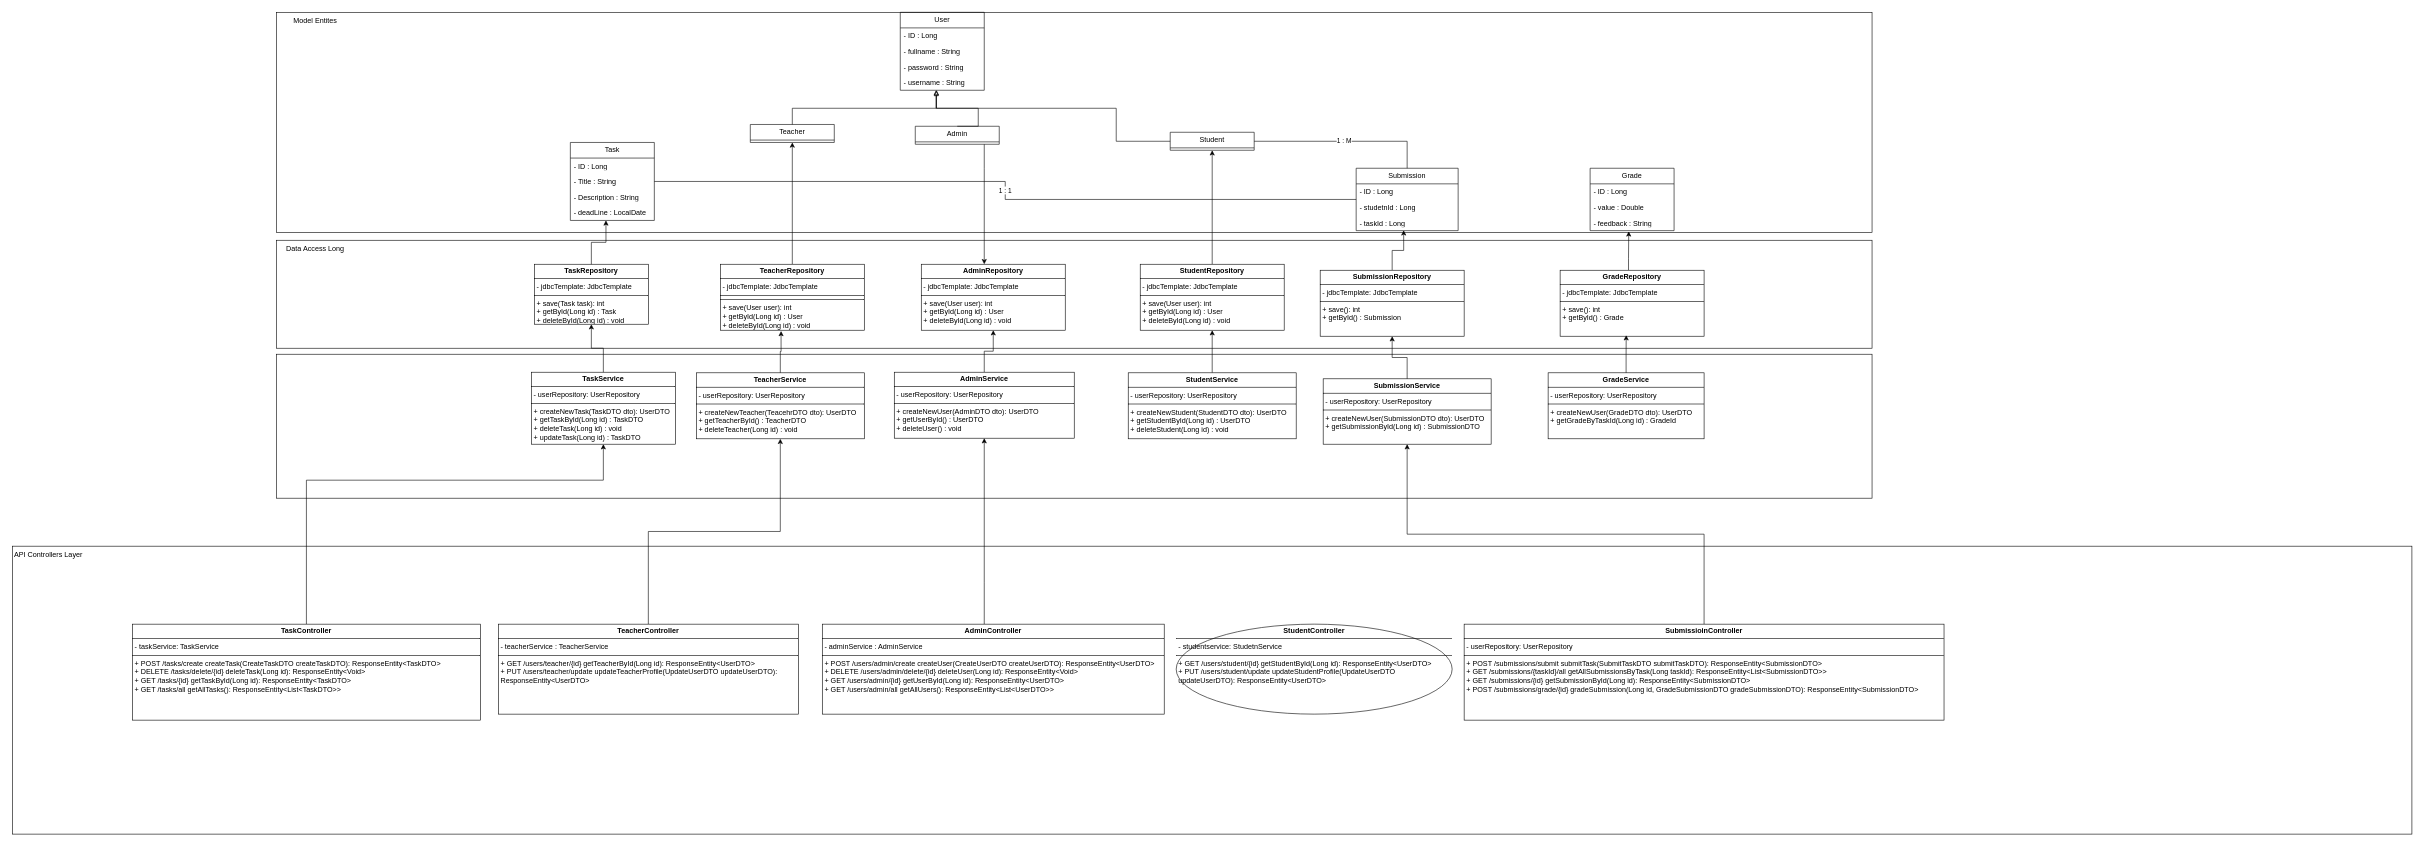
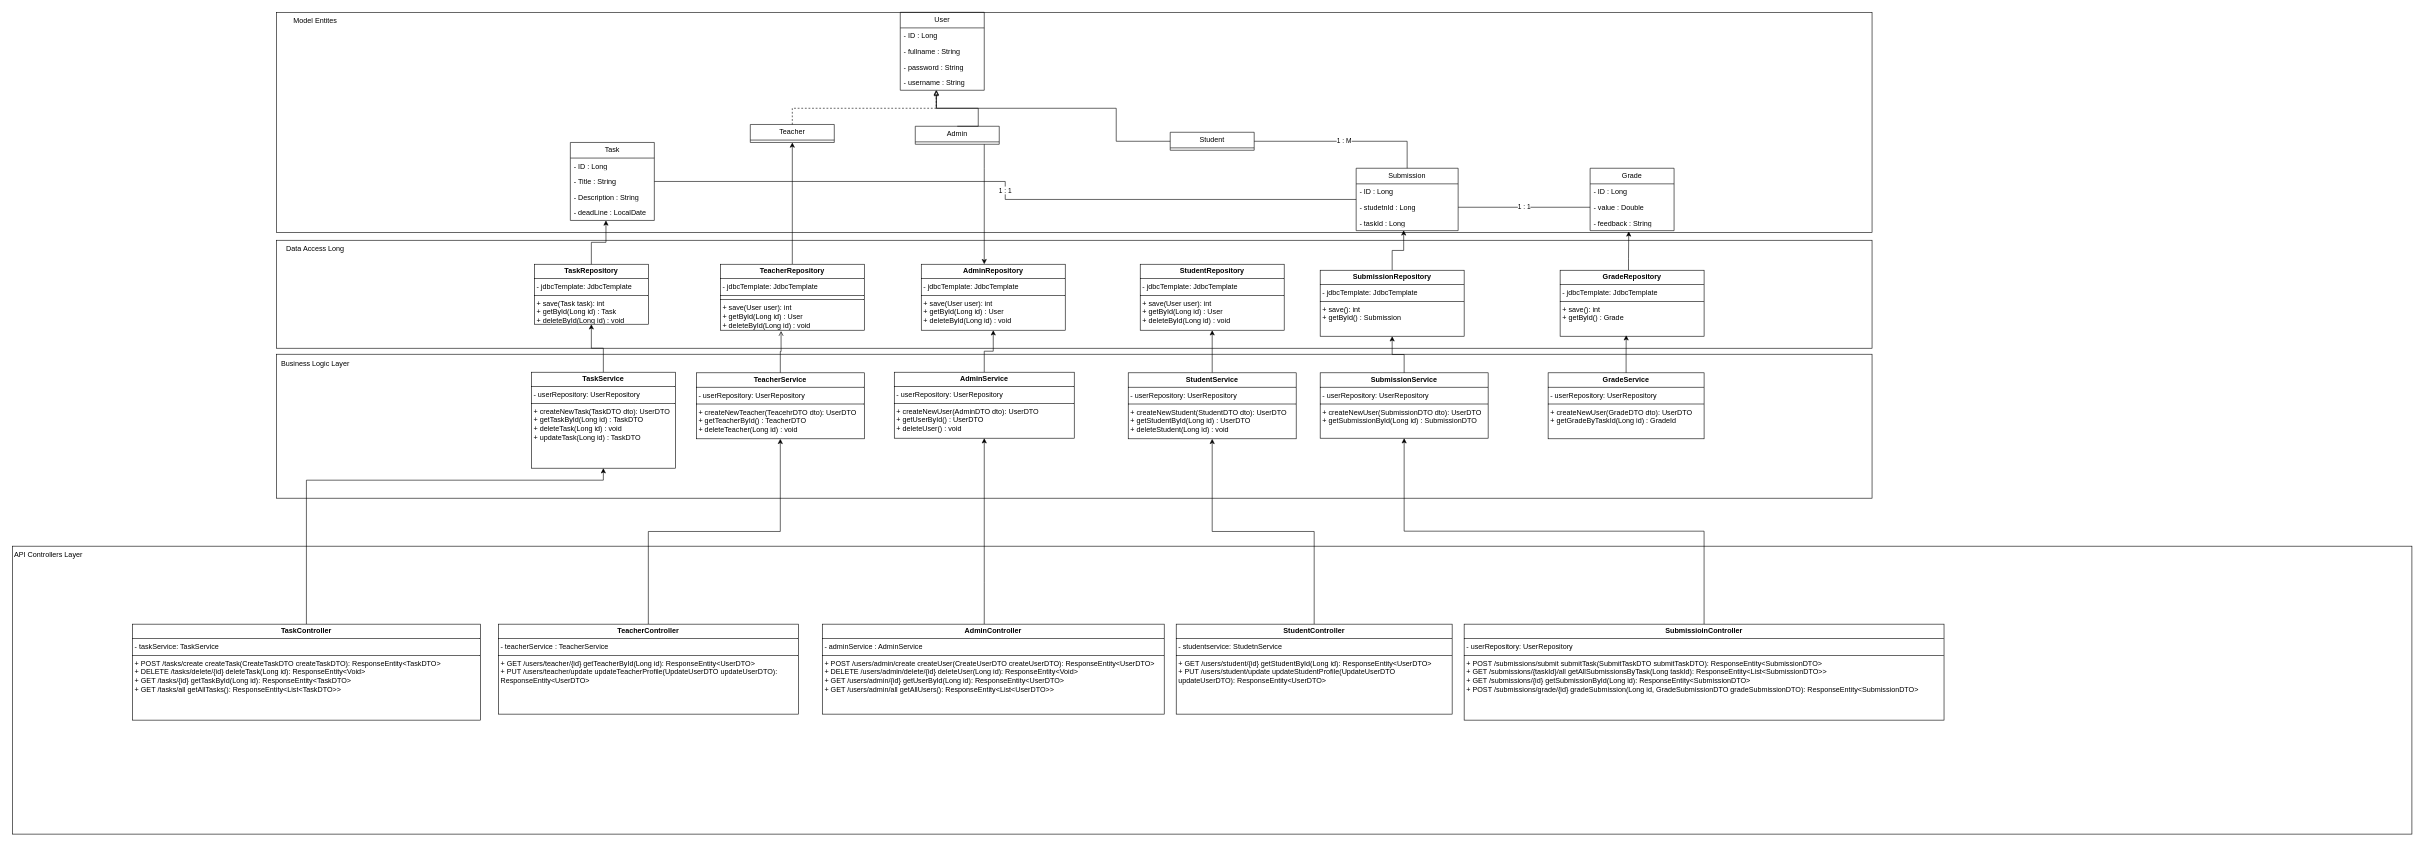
edge "Teacher" -> "- username : String": style solid -> dashed
edge "StudentRepository - jdbcTemplate: JdbcTemplate + save(User user): int + getById(Long id) : User + deleteById(Long id) : void" -> "Student": removed
edge "- studetnId : Long" -- "- value : Double": added, label "1 : 1"
edge "TeacherService - userRepository: UserRepository + createNewTeacher(TeacehrDTO dto): UserDTO + getTeacherById() : TeacherDTO + deleteTeacher(Long id) : void" -> "TeacherRepository - jdbcTemplate: JdbcTemplate + save(User user): int + getById(Long id) : User + deleteById(Long id) : void": arrowhead classic -> open
node "Business Logic Layer": added
node "TaskService - userRepository: UserRepository + createNewTask(TaskDTO dto): UserDTO + getTaskById(Long id) : TaskDTO + deleteTask(Long id) : void + updateTask(Long id) : TaskDTO": size 144x72 -> 144x96
node "SubmissionService - userRepository: UserRepository + createNewUser(SubmissionDTO dto): UserDTO + getSubmissionById(Long id) : SubmissionDTO": moved (1407, 412) -> (1404, 406)
edge "StudentController - studentservice: StudetnService + GET /users/student/{id} getStudentById(Long id): ResponseEntity<UserDTO> + PUT /users/student/update updateStudentProfile(UpdateUserDTO updateUserDTO): ResponseEntity<UserDTO>" -> "StudentService - userRepository: UserRepository + createNewStudent(StudentDTO dto): UserDTO + getStudentById(Long id) : UserDTO + deleteStudent(Long id) : void": added
node "StudentController - studentservice: StudetnService + GET /users/student/{id} getStudentById(Long id): ResponseEntity<UserDTO> + PUT /users/student/update updateStudentProfile(UpdateUserDTO updateUserDTO): ResponseEntity<UserDTO>": shape ellipse -> rectangle
